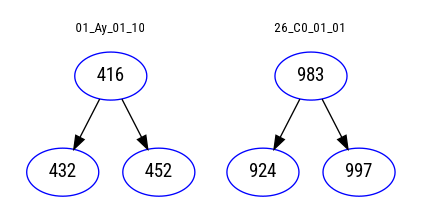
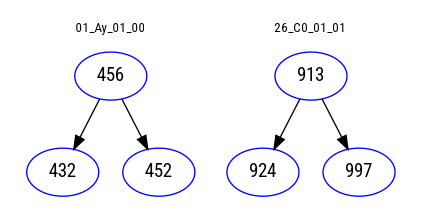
cluster "01_Ay_01_10": label "01_Ay_01_10" -> "01_Ay_01_00"
node "416": label "416" -> "456"
node "983": label "983" -> "913"
